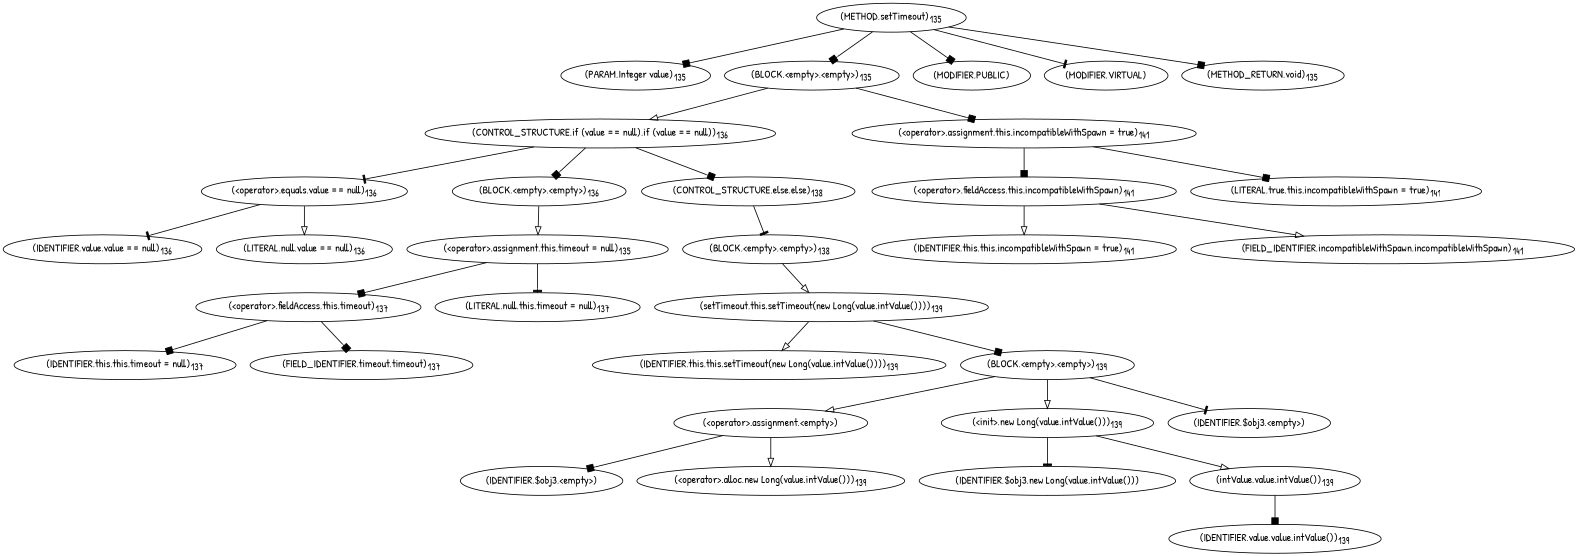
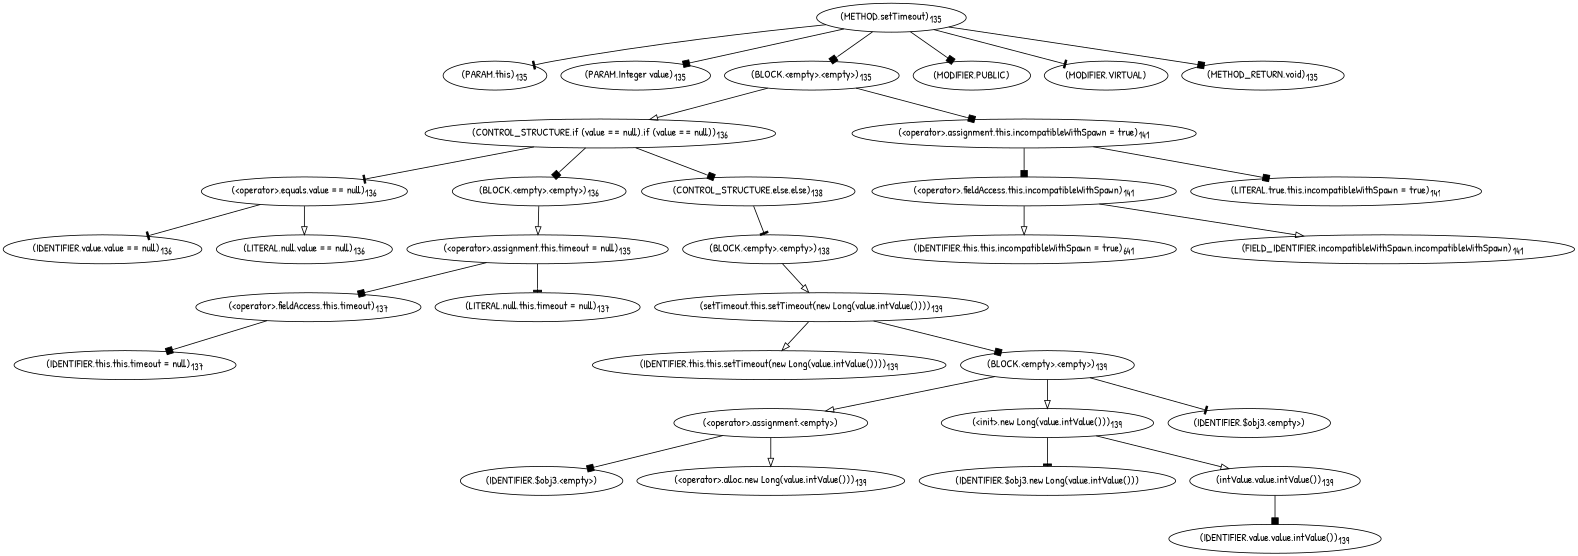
node "(PARAM,this)": added
node "(IDENTIFIER,this,this.incompatibleWithSpawn = true)": text "141" -> "641"
node "(FIELD_IDENTIFIER,timeout,timeout)": removed
